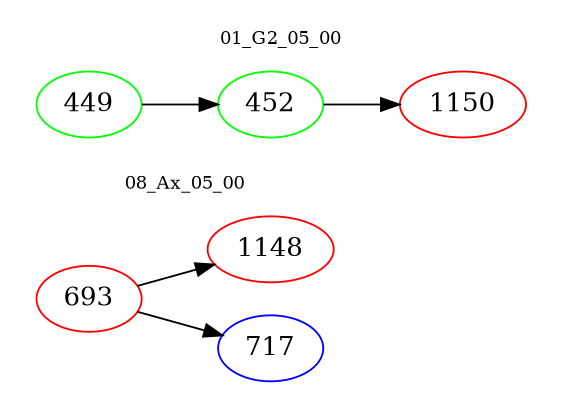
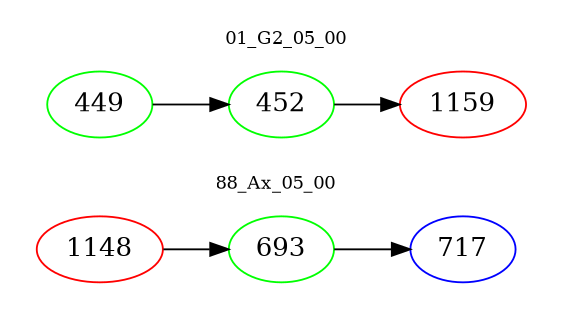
node "1150": label "1150" -> "1159"
cluster "08_Ax_05_00": label "08_Ax_05_00" -> "88_Ax_05_00"
edge "693" -> "1148": reversed
node "693": color red -> green
